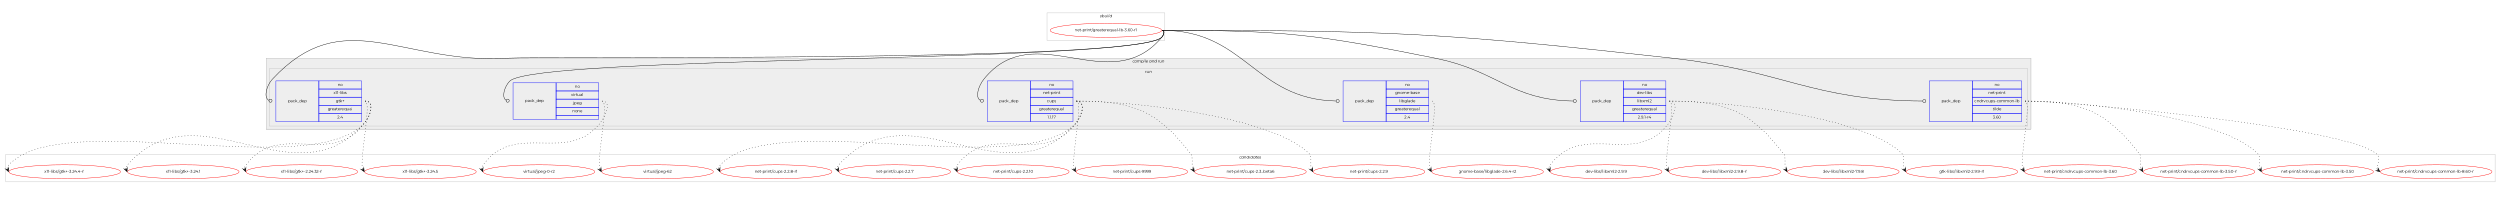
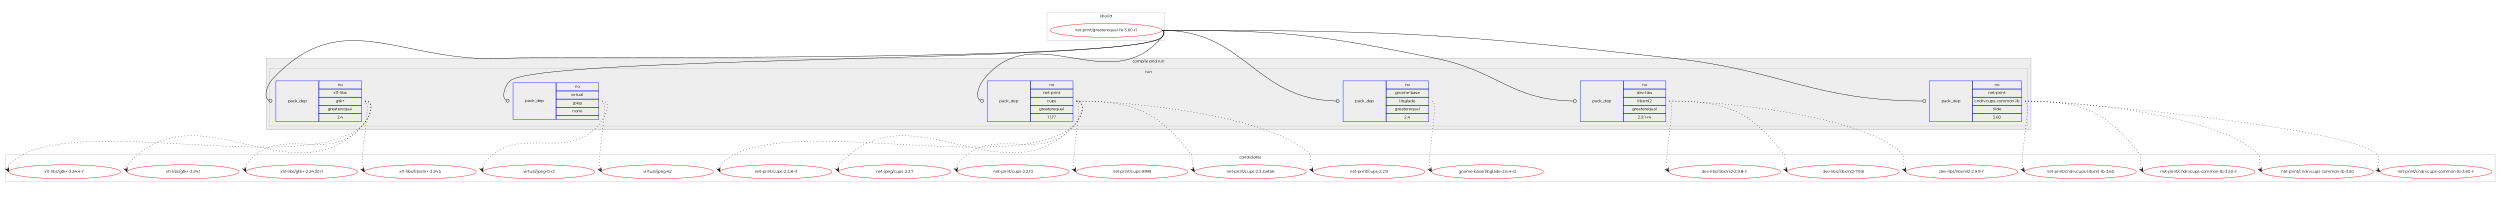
node "x11-libs/gtk+-2.24.32-r1": label "x11-libs/gtk+-2.24.32-r1" -> "x51-libs/gtk+-2.24.32-r1"
node "x11-libs/gtk+-3.24.5": label "x11-libs/gtk+-3.24.5" -> "x11-libs/libxml+-3.24.5"
node "net-print/cups-2.2.7": label "net-print/cups-2.2.7" -> "net-jpeg/cups-2.2.7"
node "dev-libs/libxml2-2.9.9": removed
node "gtk-libs/libxml2-2.9.9-r1": label "gtk-libs/libxml2-2.9.9-r1" -> "dev-libs/libxml2-2.9.9-r1"
node "net-print/cndrvcups-common-lb-3.60": label "net-print/cndrvcups-common-lb-3.60" -> "net-print/cndrvcups-libxml-lb-3.60"
node "net-print/cndrvcups-common-lb-8.60-r1": label "net-print/cndrvcups-common-lb-8.60-r1" -> "net-print/cndrvcups-common-lb-3.60-r1"
